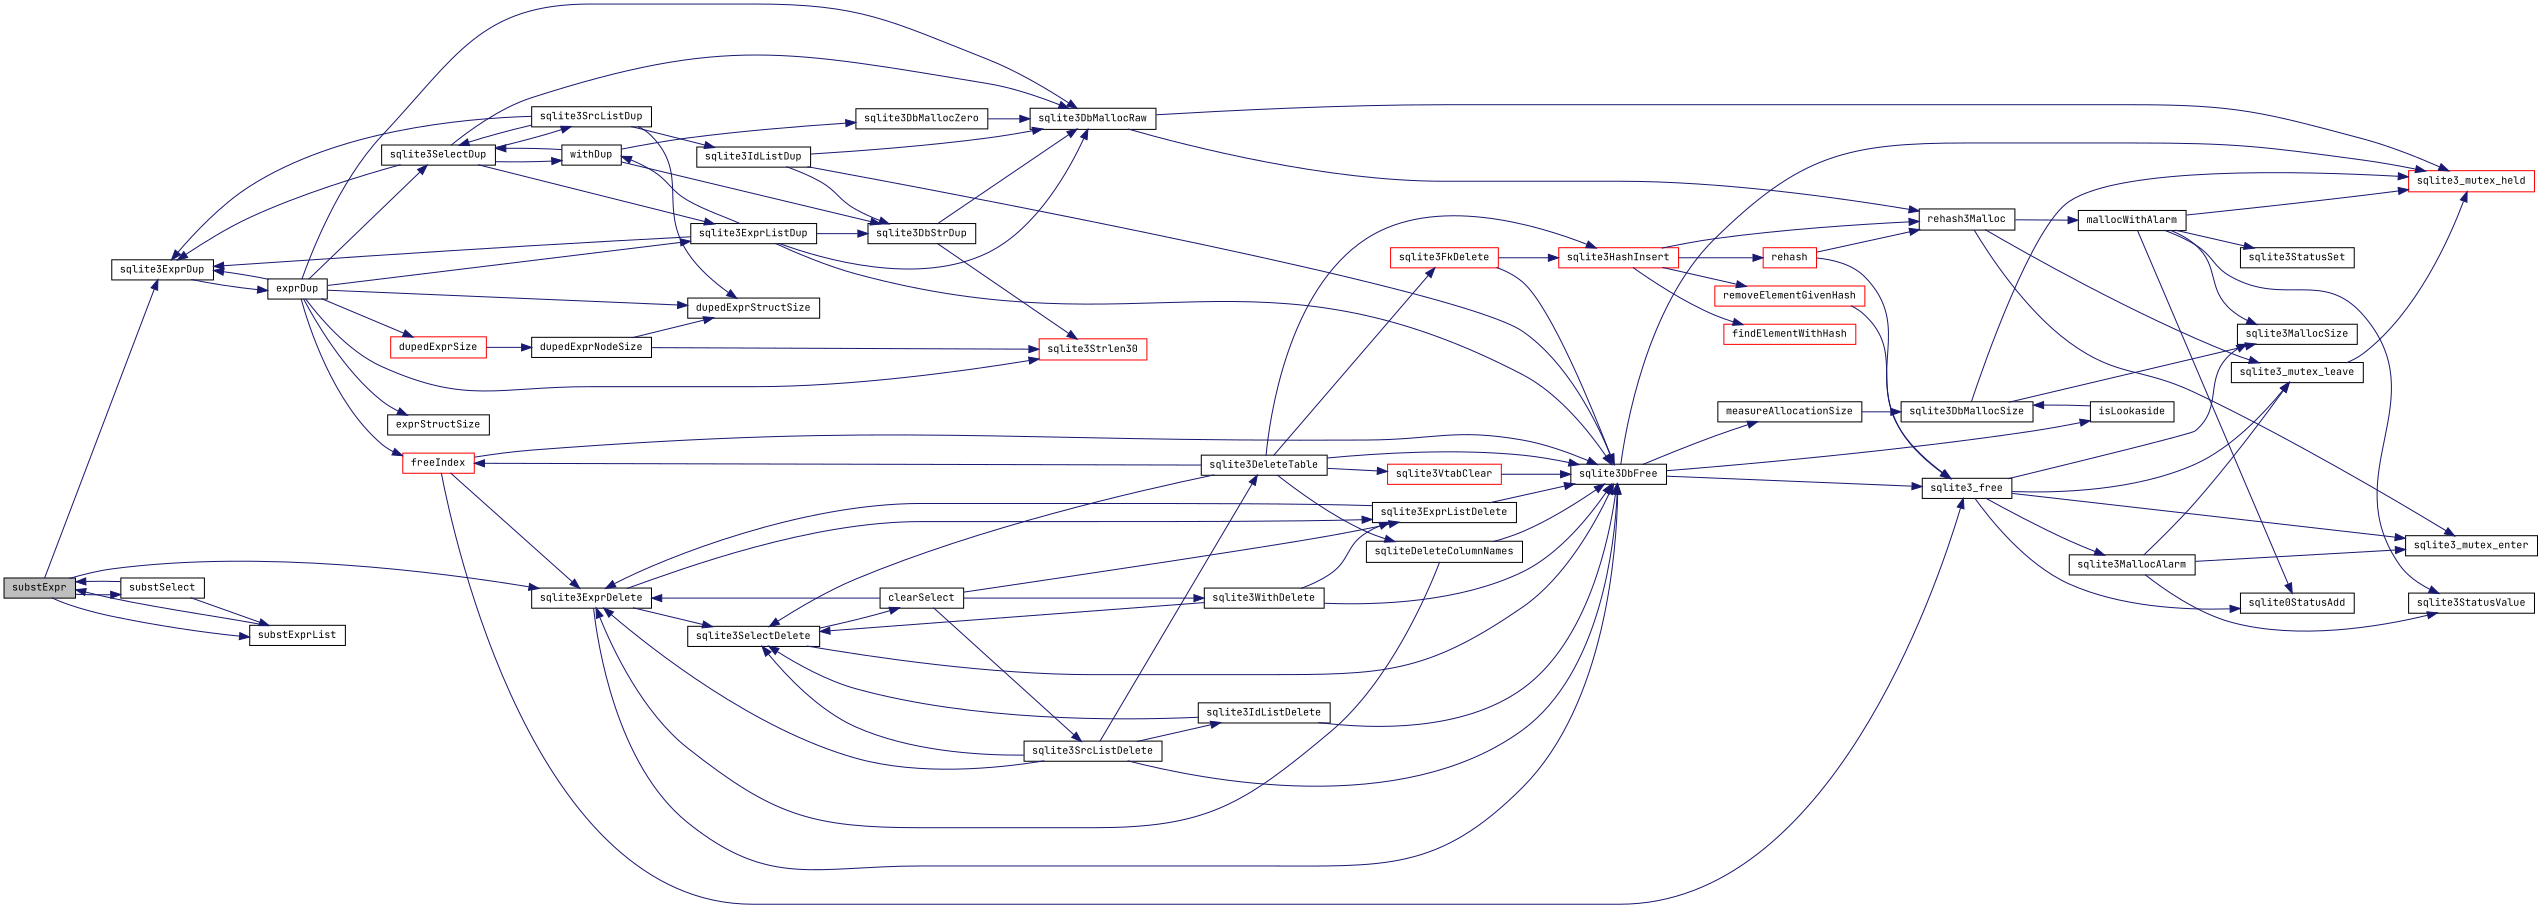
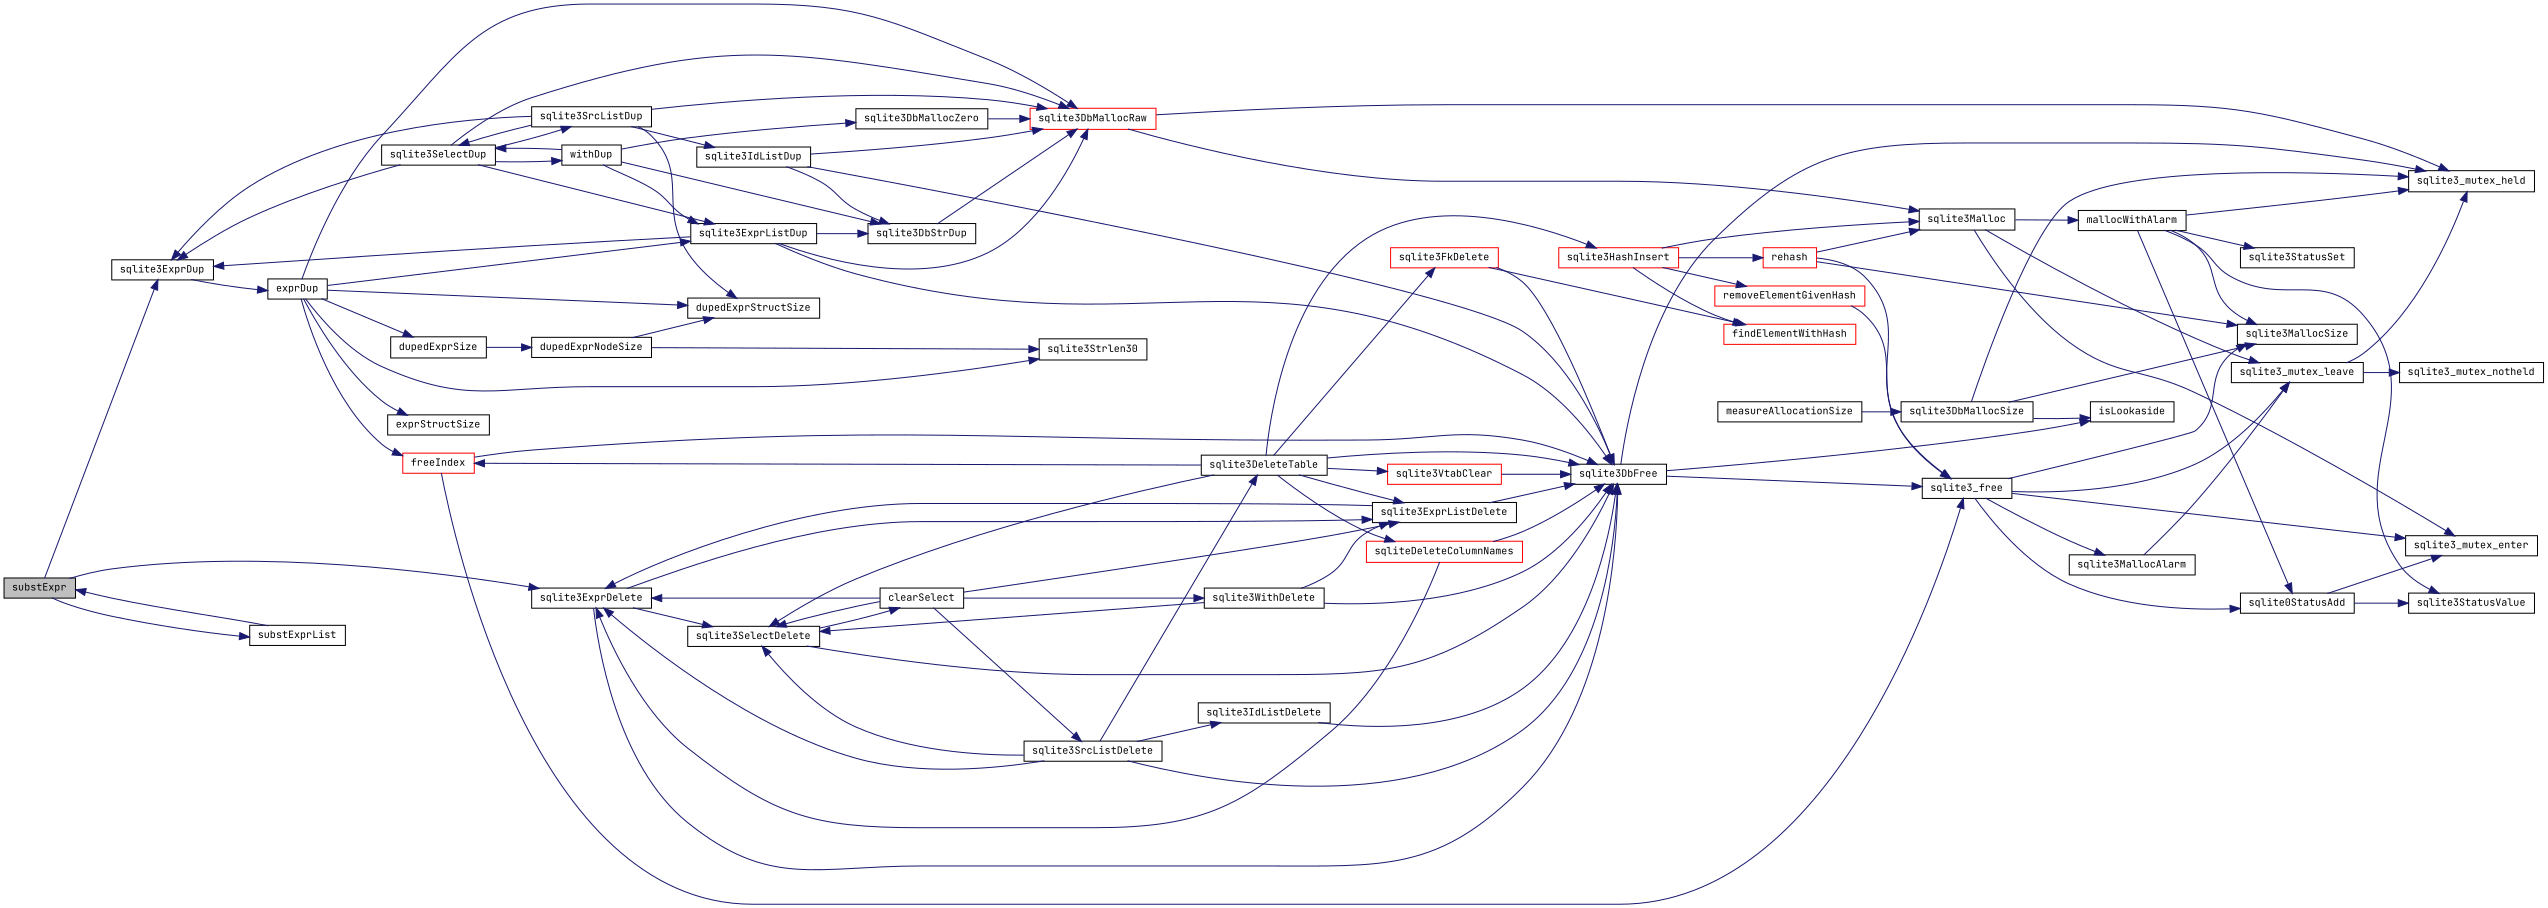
edge "sqlite3SrcListDup" -> "sqlite3DbMallocRaw": added
node "sqlite3DbMallocRaw": color black -> red
node "sqlite3_mutex_held": color red -> black
edge "sqlite3ExprListDup" -> "withDup": reversed
node "rehash3Malloc": label "rehash3Malloc" -> "sqlite3Malloc"
edge "exprDup" -> "sqlite3SelectDup": removed
edge "sqlite3FkDelete" -> "sqlite3HashInsert": now "sqlite3FkDelete" -> "findElementWithHash"
edge "exprDup" -> "sqlite3ExprDup": removed
edge "sqlite3DbStrDup" -> "sqlite3Strlen30": removed
edge "rehash" -> "sqlite3MallocSize": added
node "dupedExprSize": color red -> black
node "sqlite3Strlen30": color red -> black
node "sqlite3_mutex_notheld": added
edge "isLookaside" -> "sqlite3DbMallocSize": reversed
edge "sqlite3DbFree" -> "measureAllocationSize": removed
edge "sqlite3DeleteTable" -> "sqlite3ExprListDelete": added
edge "freeIndex" -> "sqlite3ExprDelete": removed
node "sqliteDeleteColumnNames": color black -> red
edge "sqlite3MallocAlarm" -> "sqlite3_mutex_enter": now "sqlite0StatusAdd" -> "sqlite3_mutex_enter"
node "substSelect": removed
edge "sqlite3MallocAlarm" -> "sqlite3StatusValue": now "sqlite0StatusAdd" -> "sqlite3StatusValue"
edge "sqlite3IdListDelete" -> "sqlite3SelectDelete": now "clearSelect" -> "sqlite3SelectDelete"
